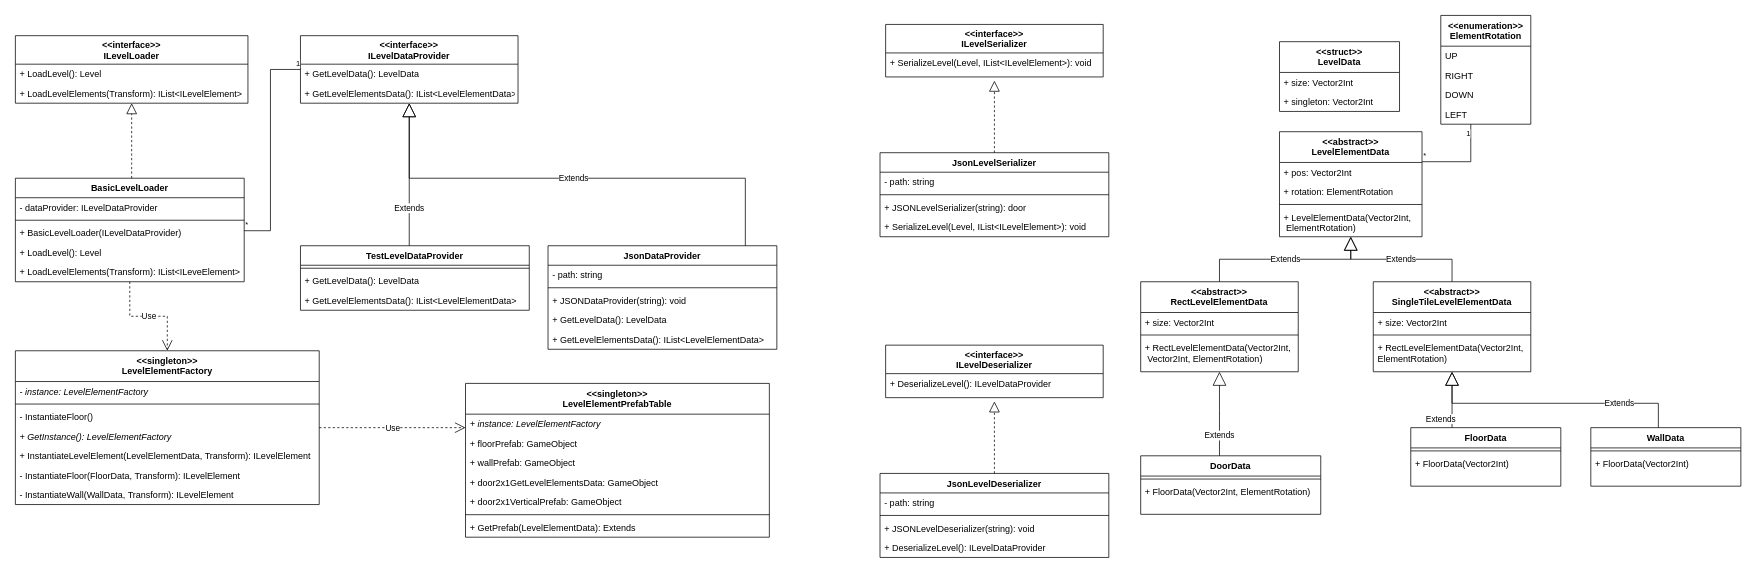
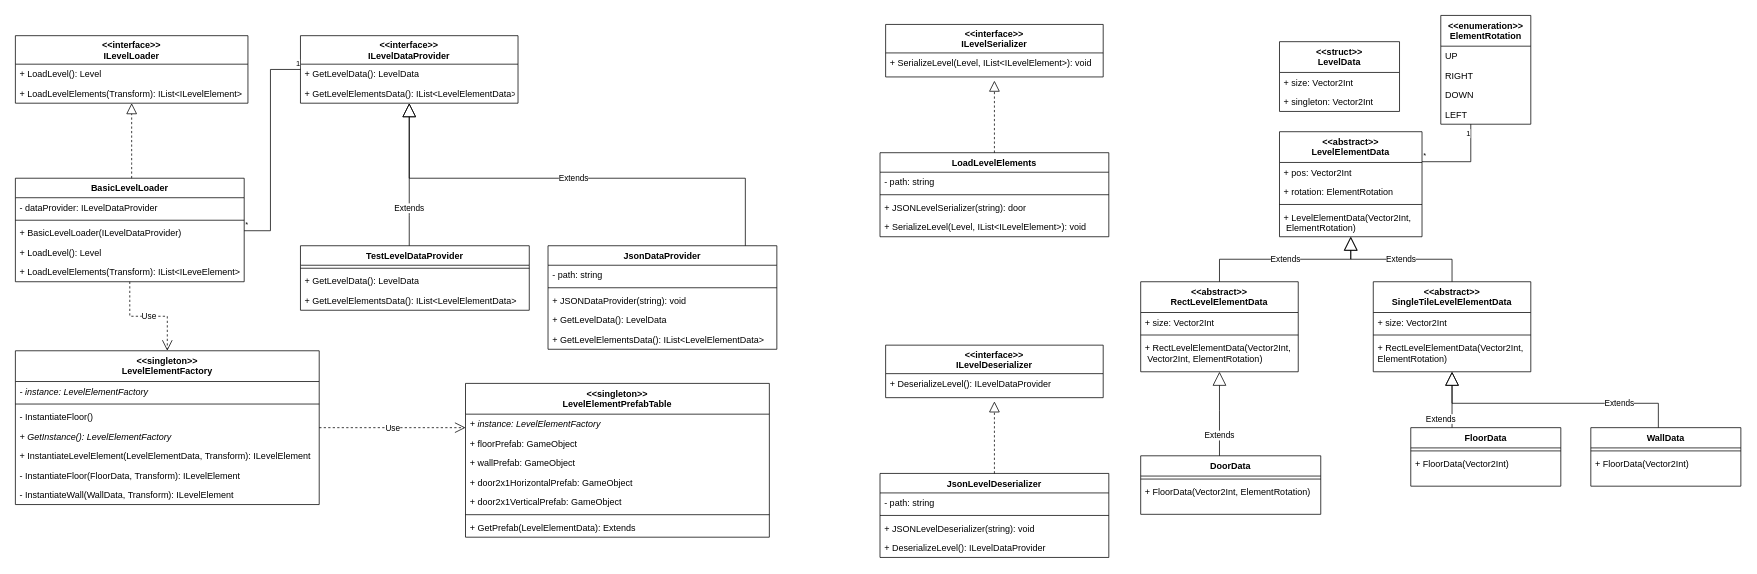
node "JsonLevelSerializer": label "JsonLevelSerializer" -> "LoadLevelElements"
node "+ door2x1GetLevelElementsData: GameObject": label "+ door2x1GetLevelElementsData: GameObject" -> "+ door2x1HorizontalPrefab: GameObject"
